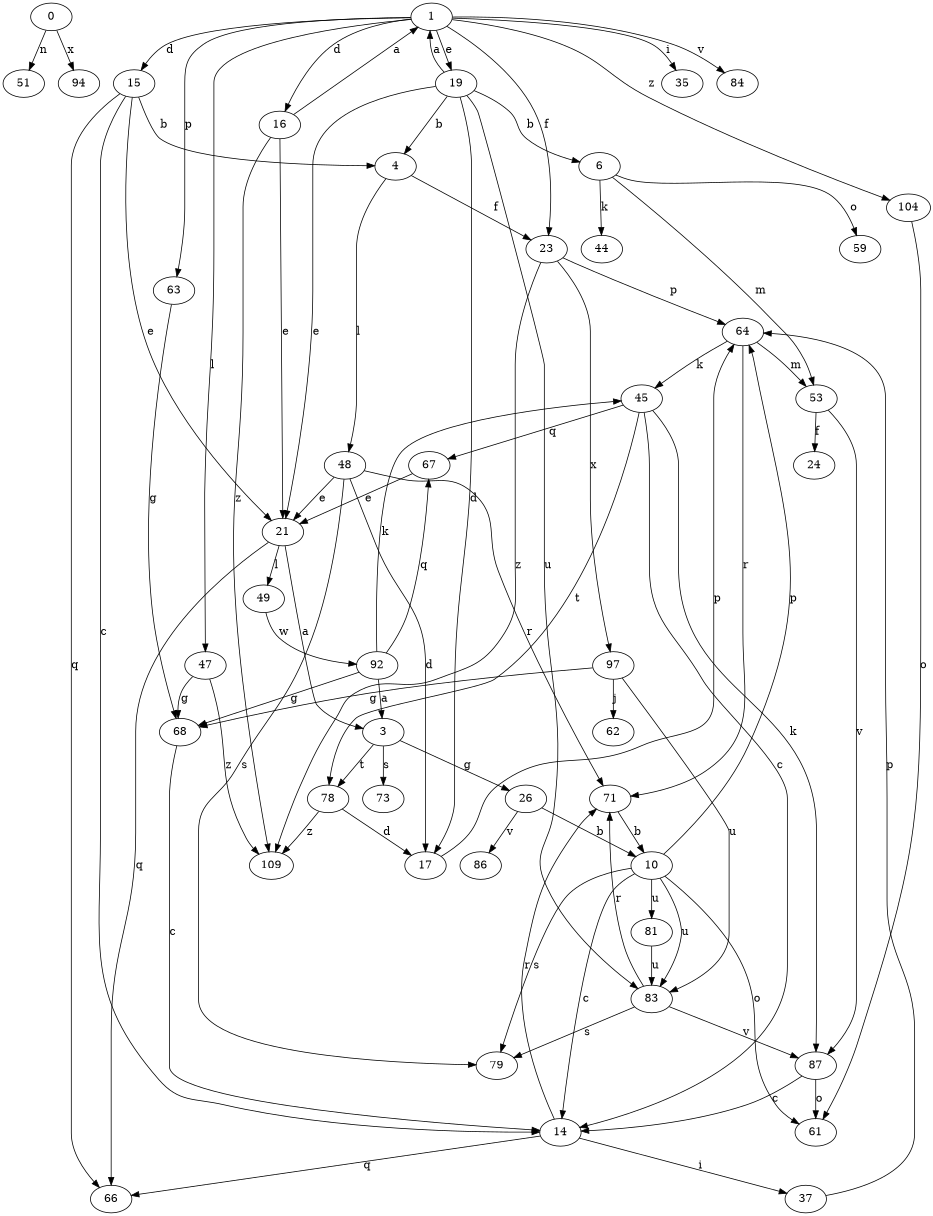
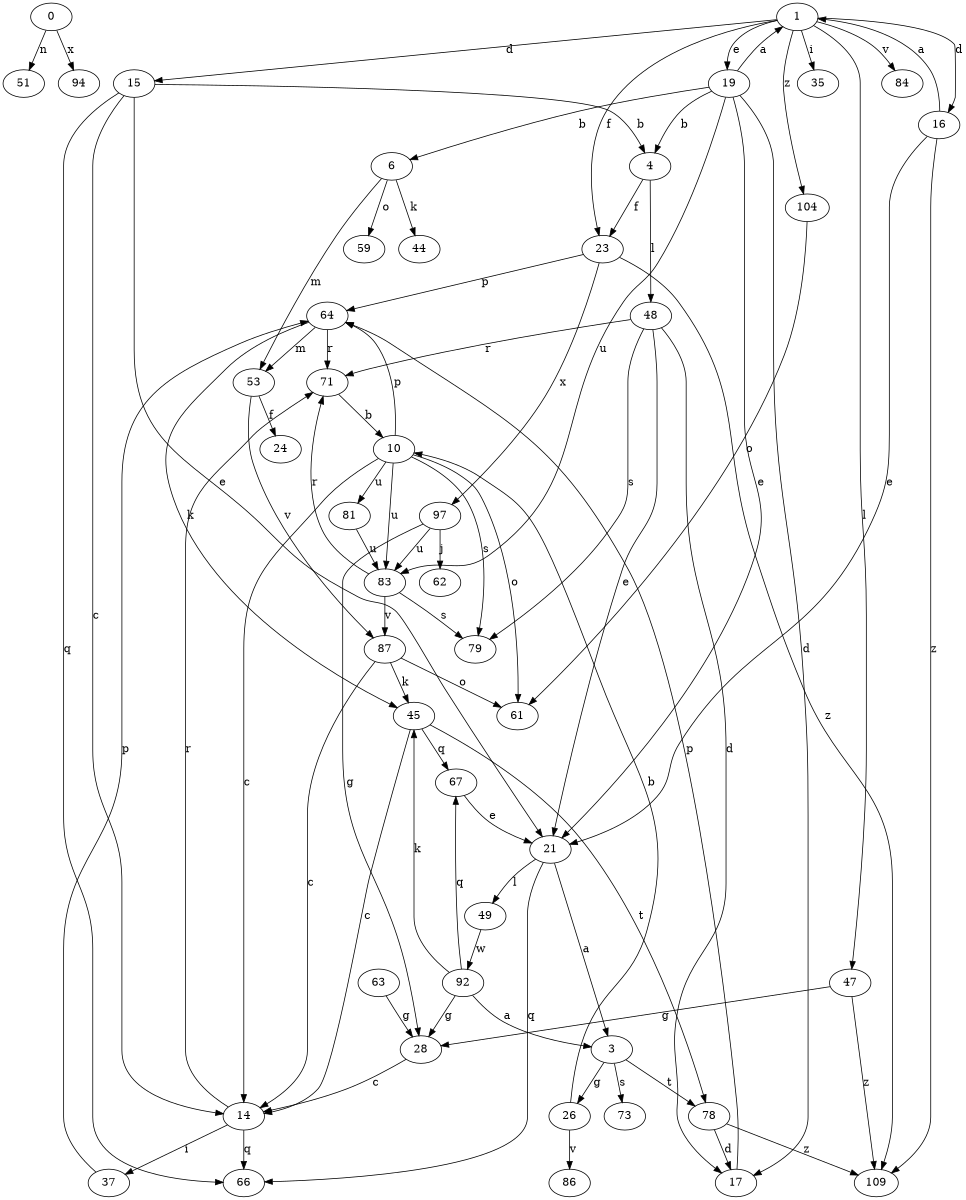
edge "1" -> "63": removed, label "p"
edge "45" -> "87": reversed
node "68": label "68" -> "28"
